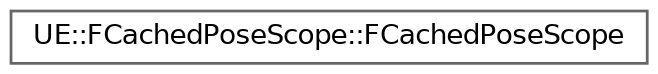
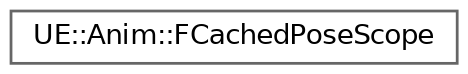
node "UE::FCachedPoseScope::FCachedPoseScope": label "UE::FCachedPoseScope::FCachedPoseScope" -> "UE::Anim::FCachedPoseScope"
